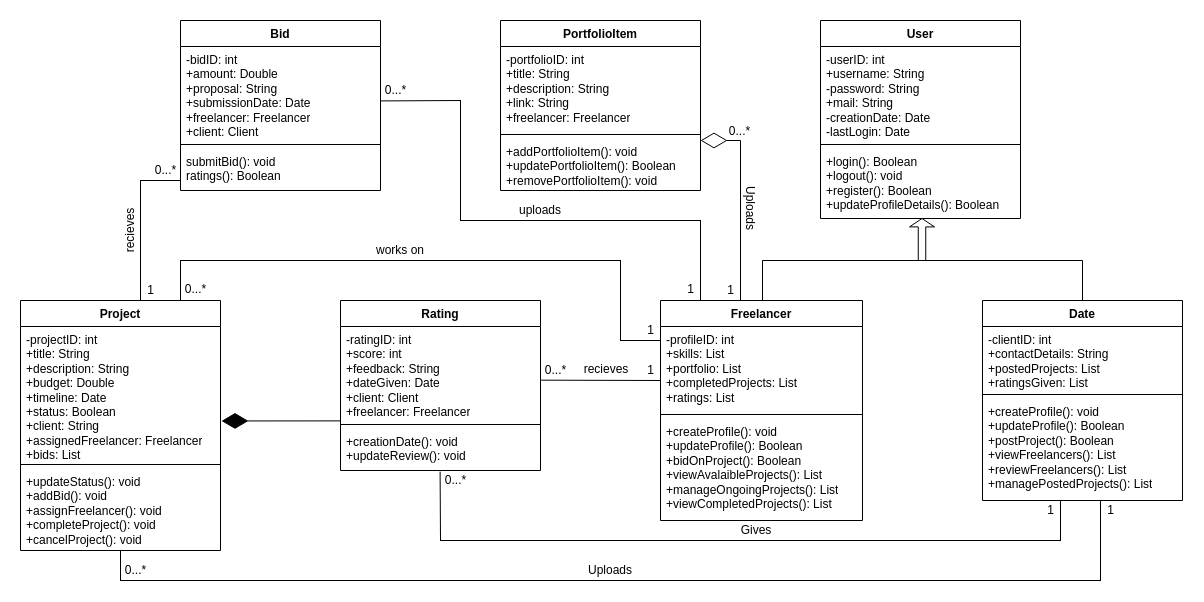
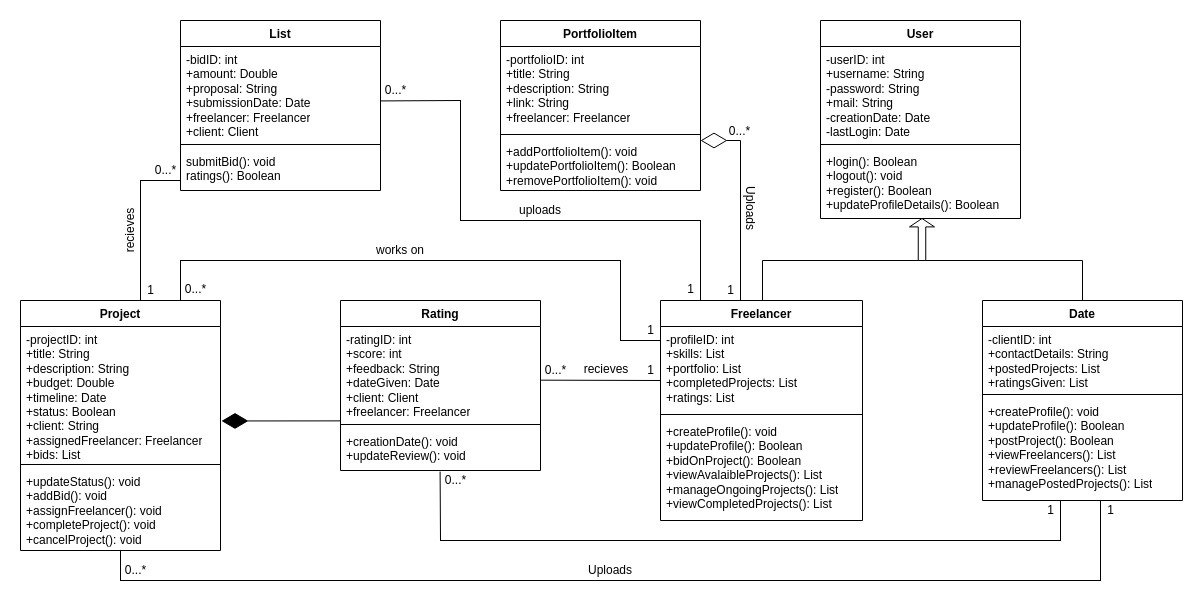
node "Bid": label "Bid" -> "List"
node "Gives": removed
